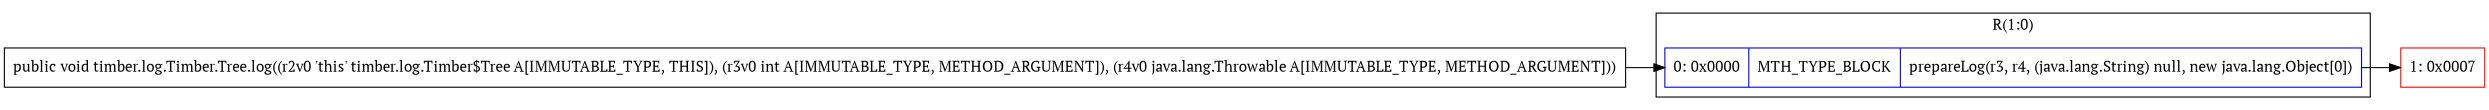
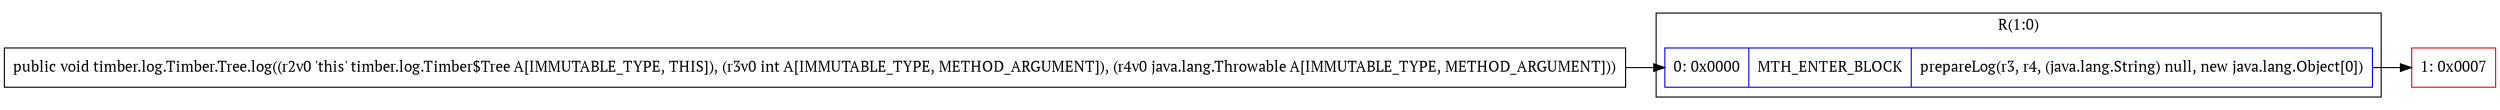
node "0: 0x0000": text "MTH_TYPE_BLOCK" -> "MTH_ENTER_BLOCK"
